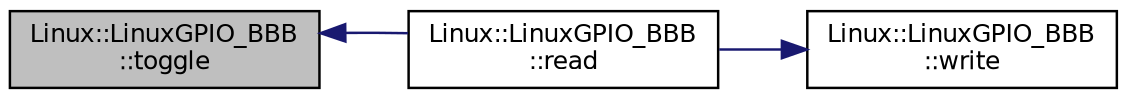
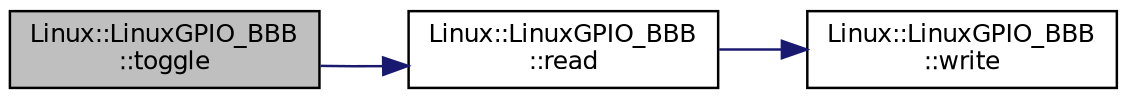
edge "Linux::LinuxGPIO_BBB ::read" -> "Linux::LinuxGPIO_BBB ::toggle": reversed
